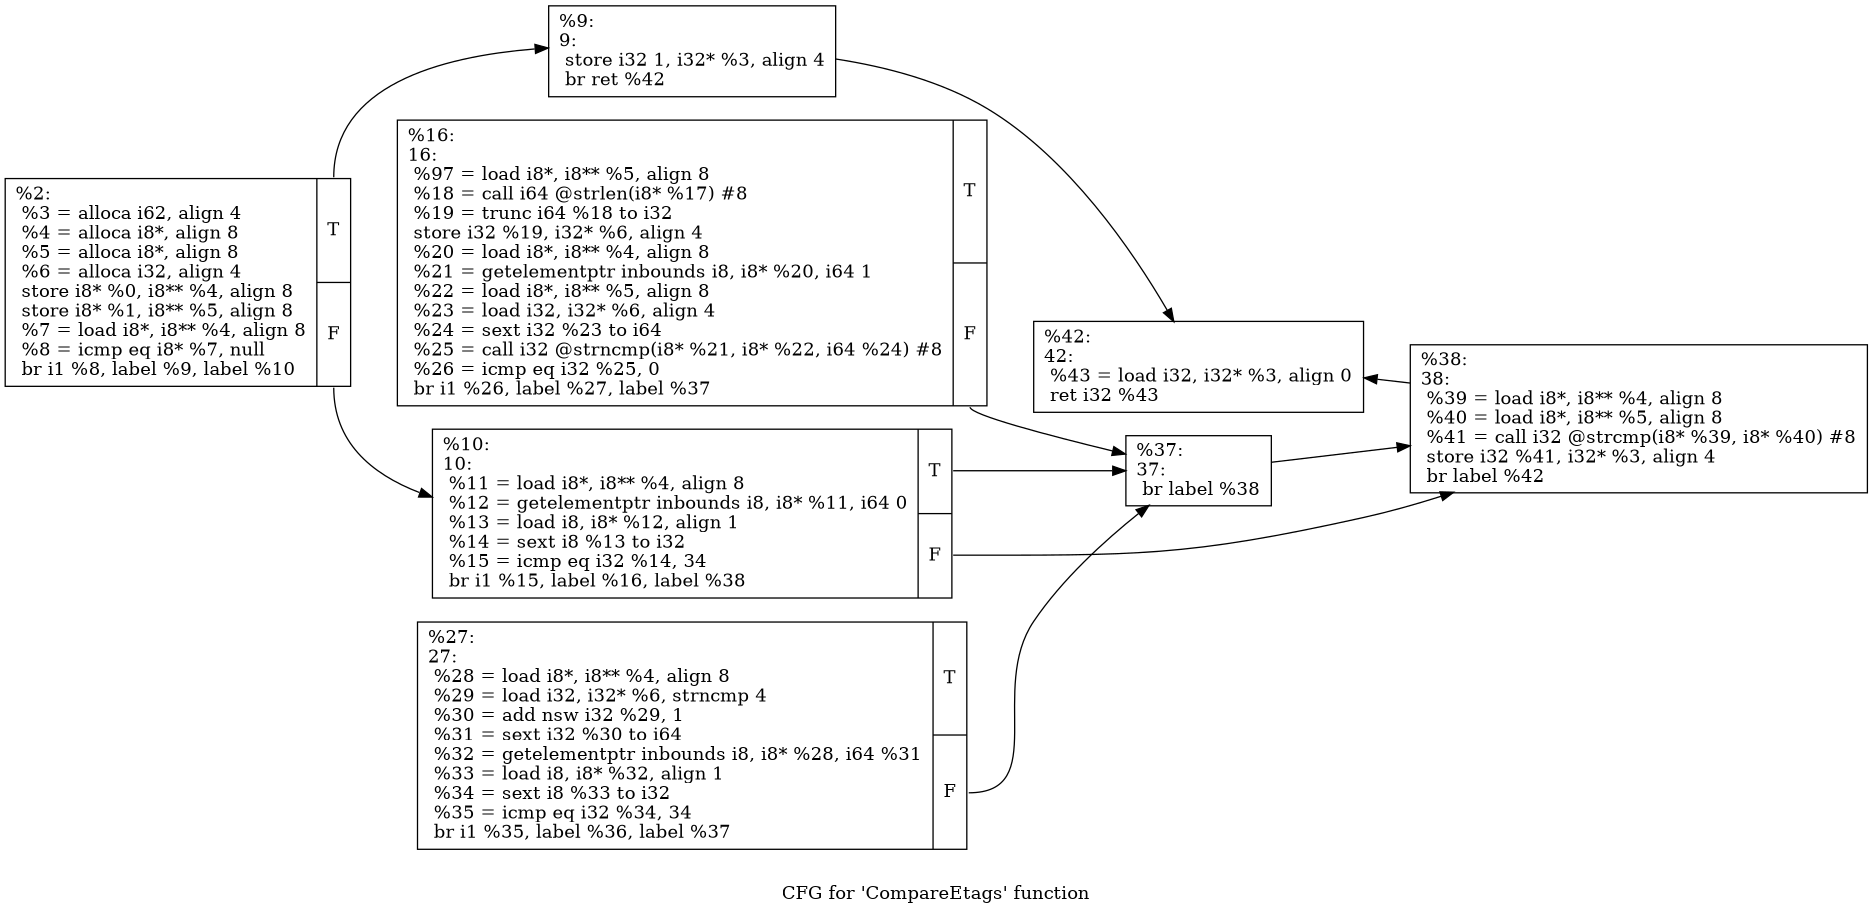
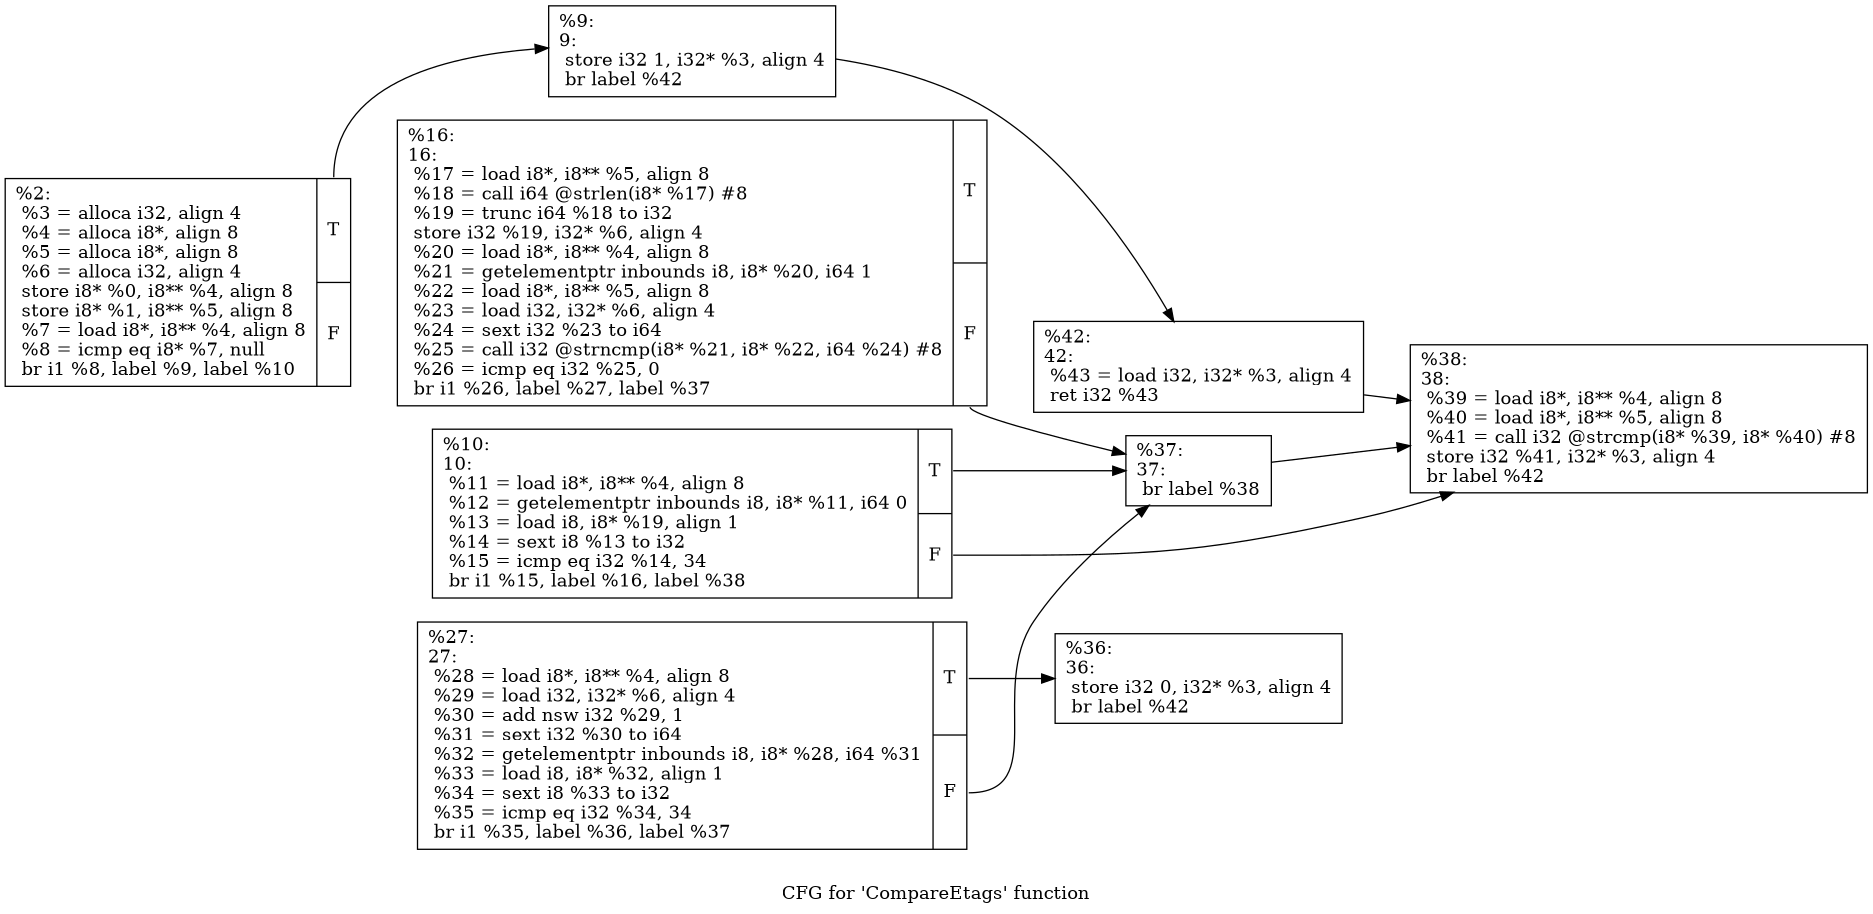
node "%9:": text "br ret %42" -> "br label %42"
node "%16:": text "%97 = load i8*, i8** %5, align 8" -> "%17 = load i8*, i8** %5, align 8"
node "%2:": text "%3 = alloca i62, align 4" -> "%3 = alloca i32, align 4"
node "%42:": text "%43 = load i32, i32* %3, align 0" -> "%43 = load i32, i32* %3, align 4"
edge "%38:" -> "%42:": reversed
edge "%2:" -> "%10:": removed
node "%10:": text "%13 = load i8, i8* %12, align 1" -> "%13 = load i8, i8* %19, align 1"
node "%36:": added
node "%27:": text "%29 = load i32, i32* %6, strncmp 4" -> "%29 = load i32, i32* %6, align 4"
